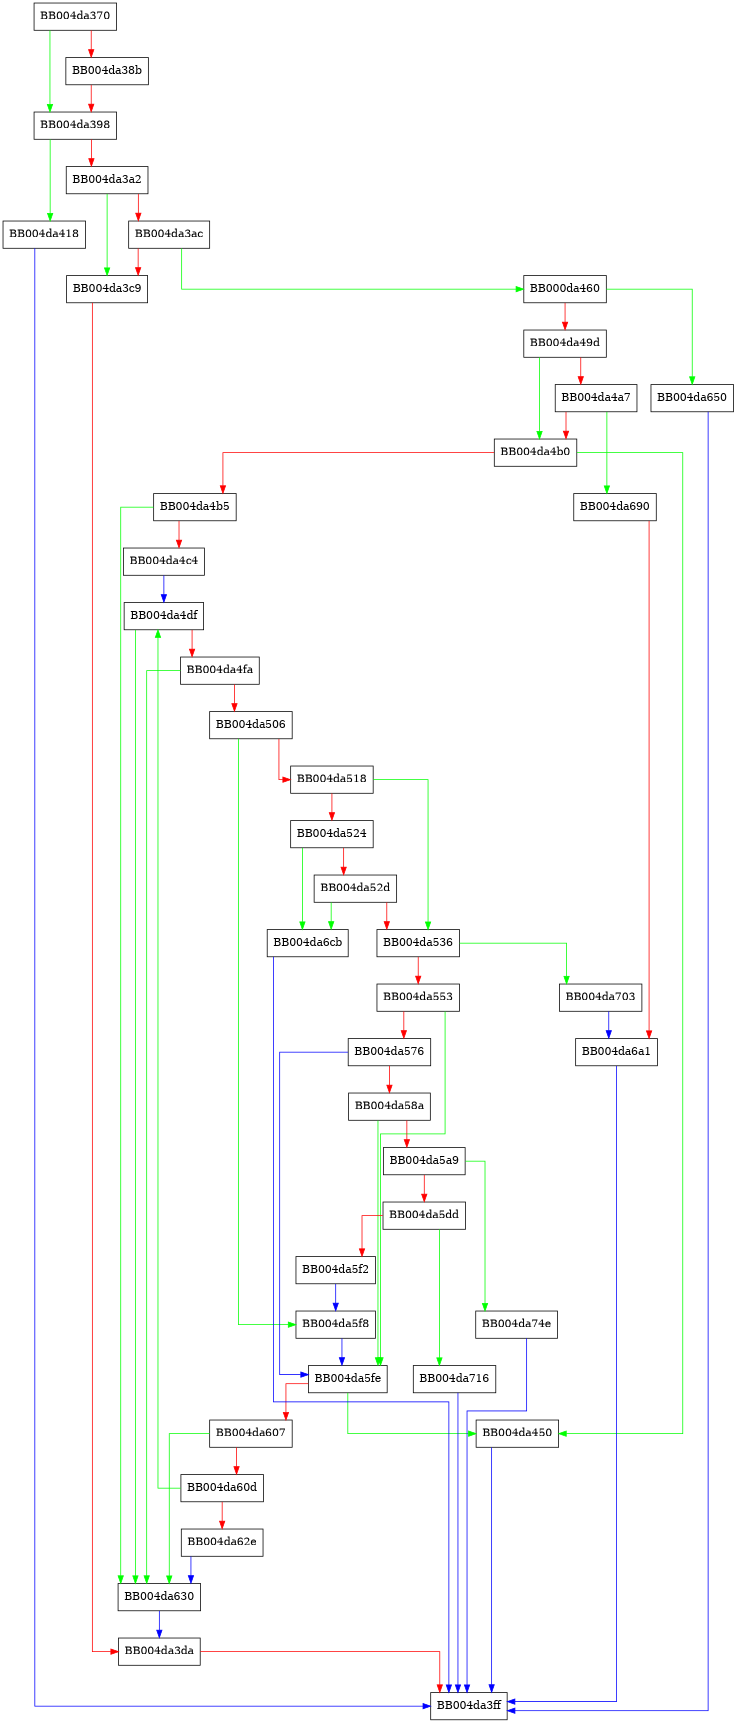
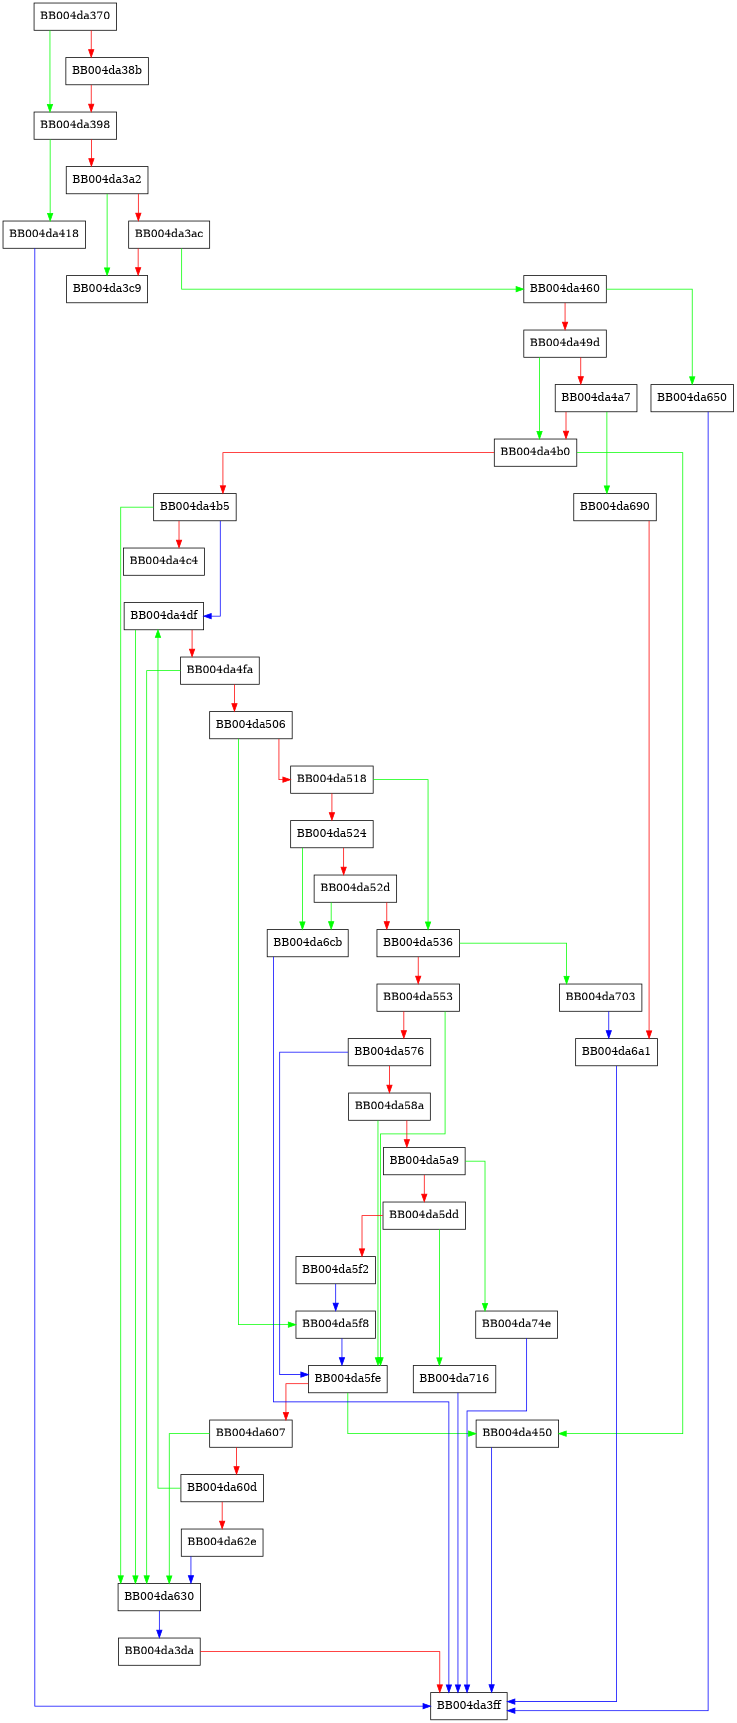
node "BB000da460": label "BB000da460" -> "BB004da460"
edge "BB004da4c4" -> "BB004da4df": now "BB004da4b5" -> "BB004da4df"
edge "BB004da3c9" -> "BB004da3da": removed
